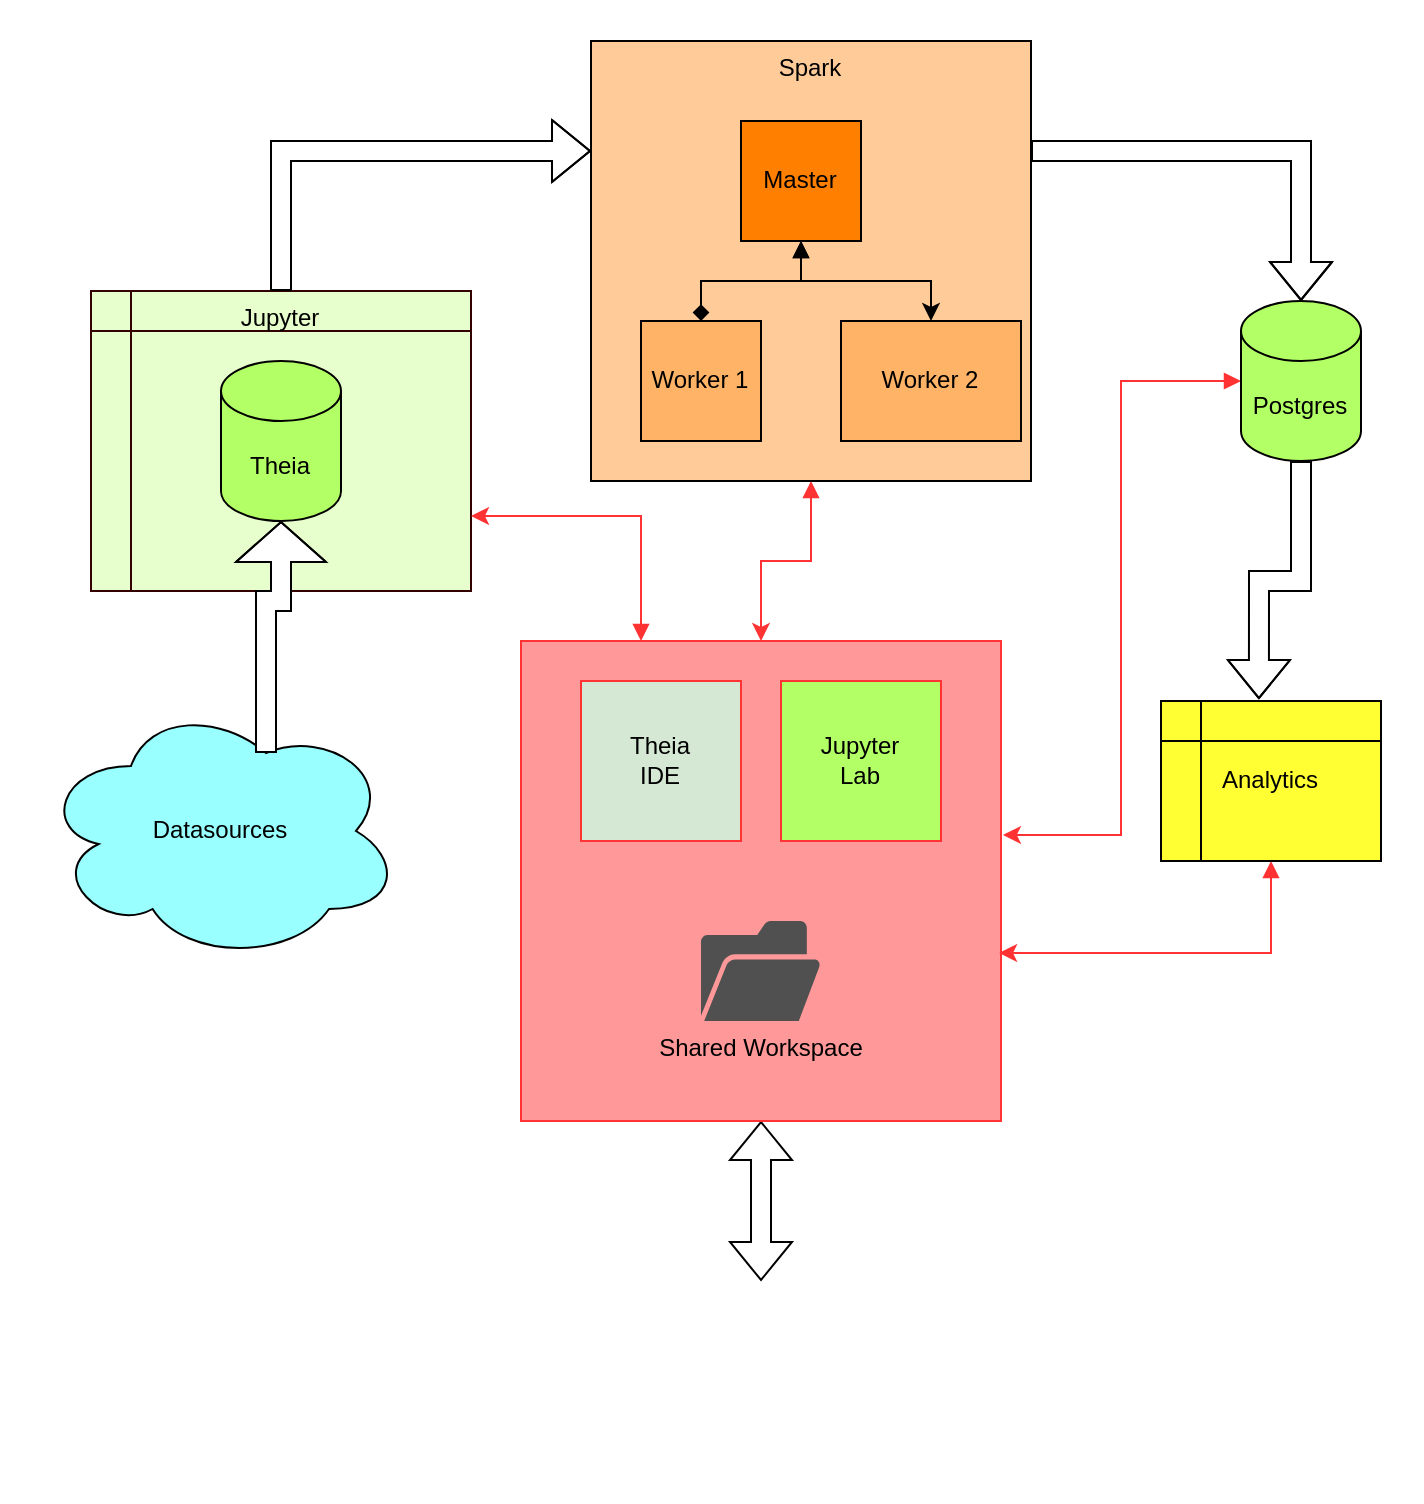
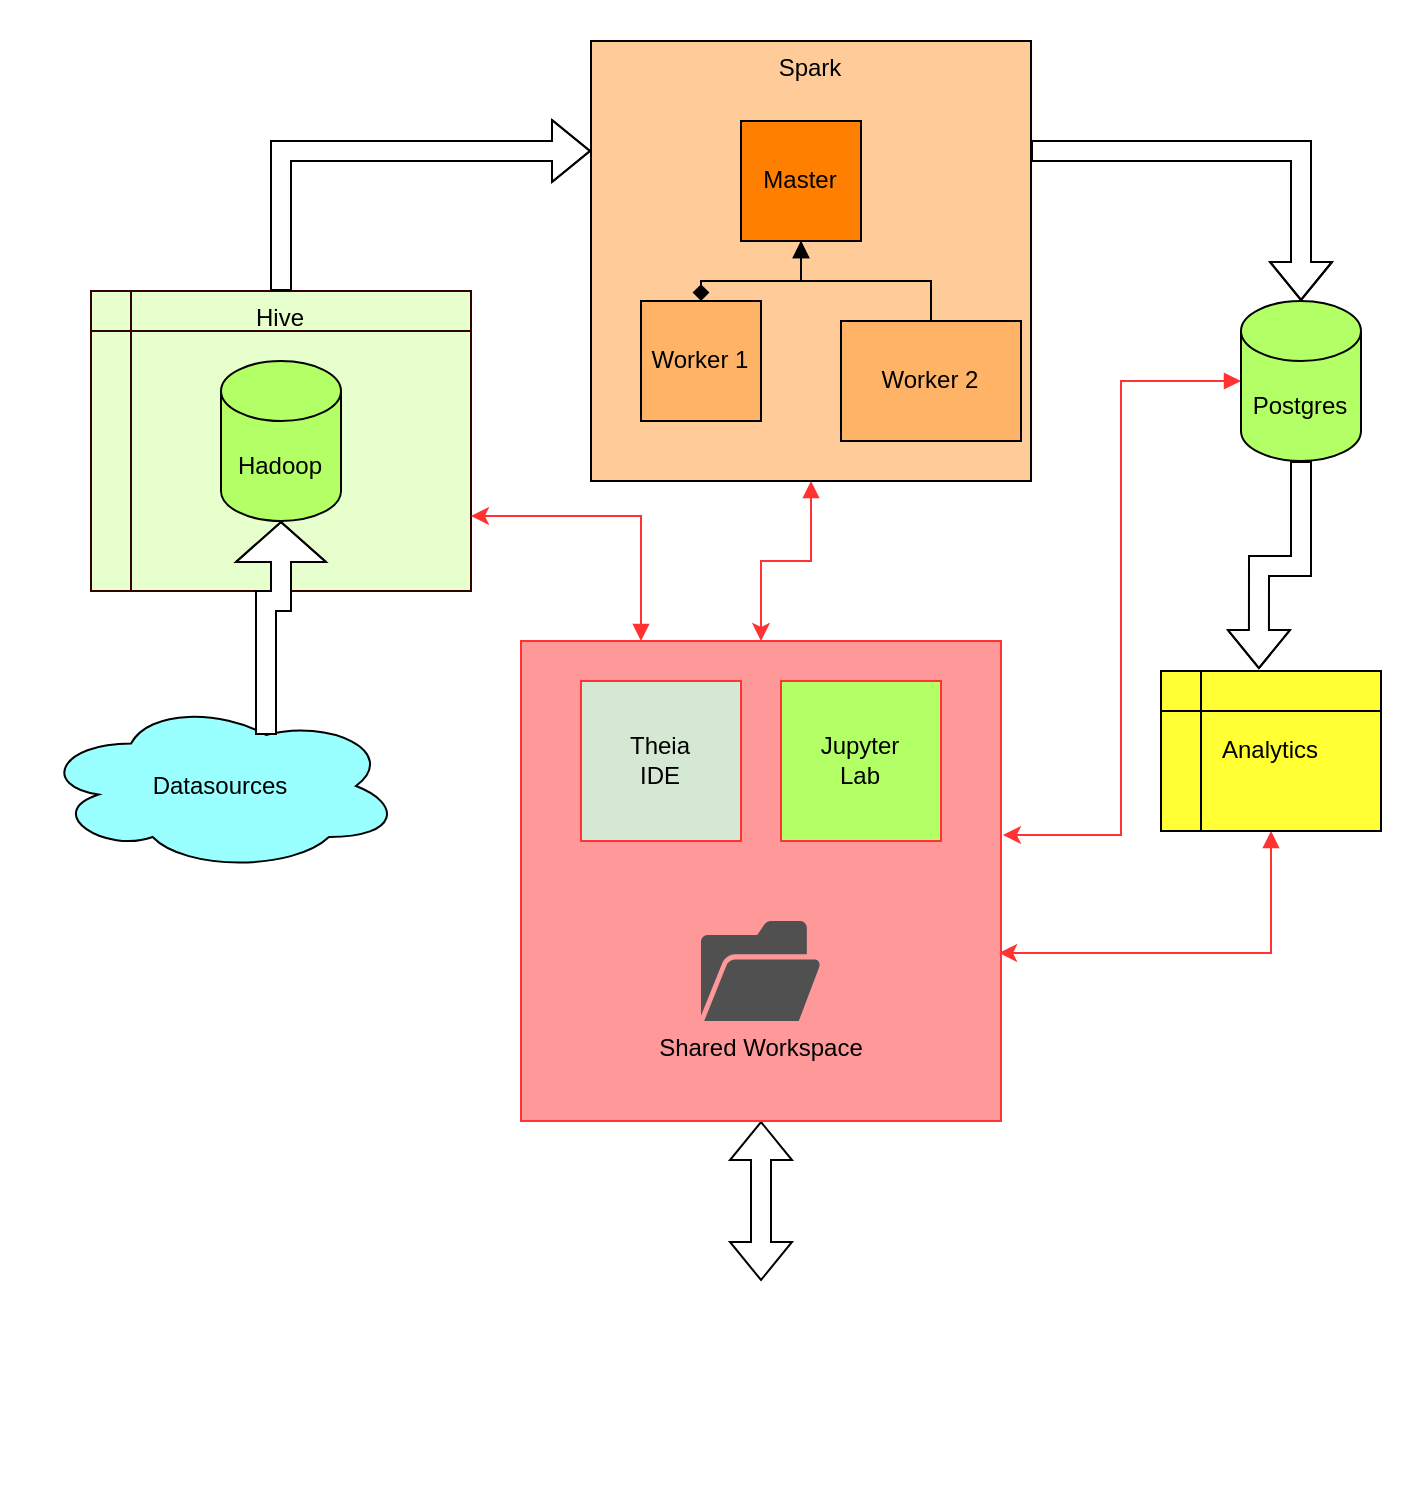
edge "Master" -- "Worker 2": arrowhead classic -> none
node "Jupyter": label "Jupyter" -> "Hive"
node "Worker 1": moved (701, 381) -> (701, 361)
node "Theia": label "Theia" -> "Hadoop"
node "Analytics": moved (1271, 781) -> (1271, 751)
node "Datasources": size 360x260 -> 360x170
